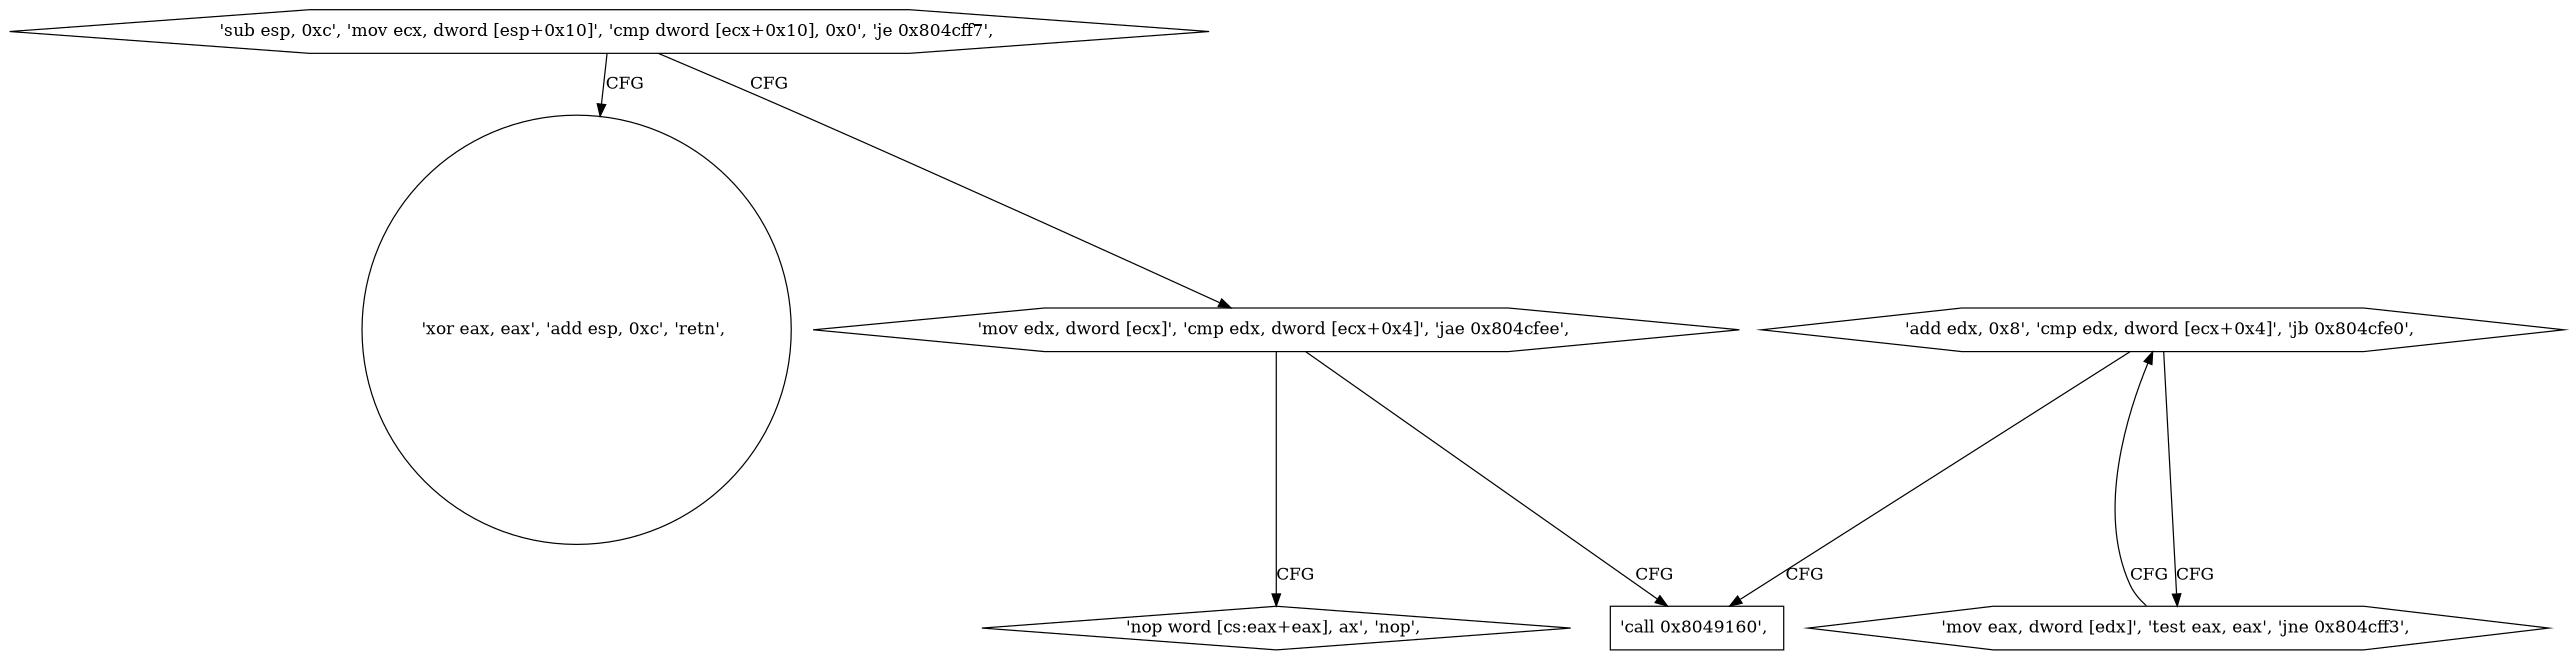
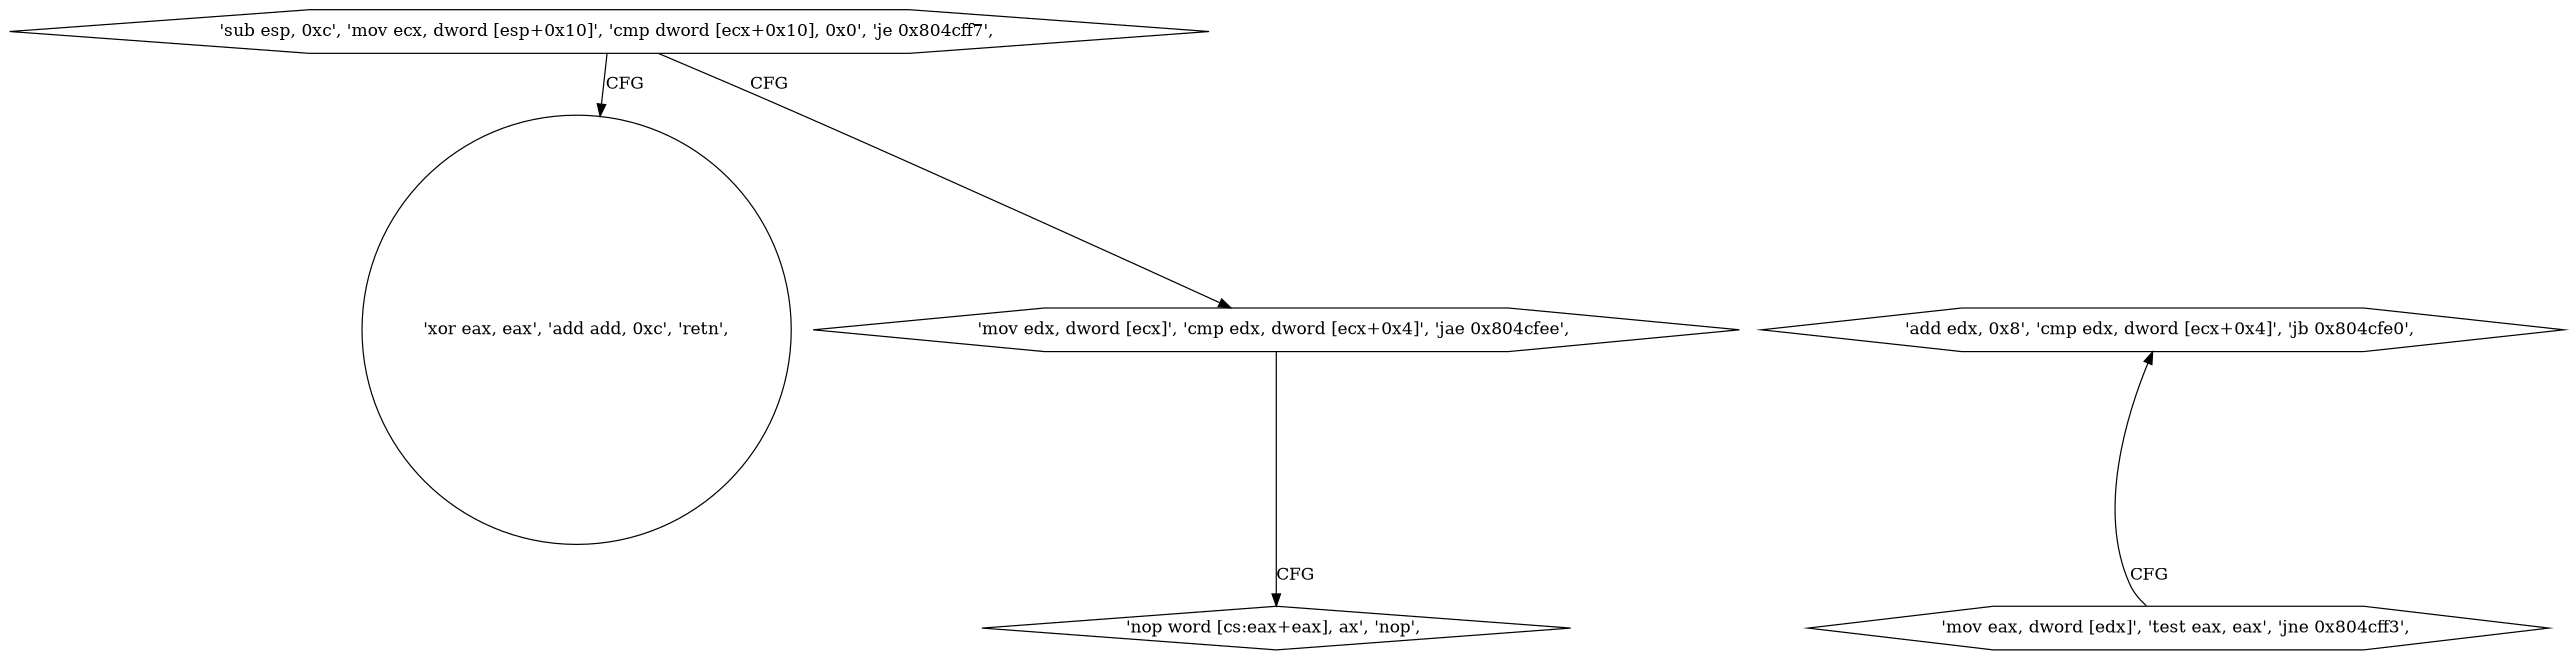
node "'xor eax, eax', 'add esp, 0xc', 'retn',": label "'xor eax, eax', 'add esp, 0xc', 'retn'," -> "'xor eax, eax', 'add add, 0xc', 'retn',"
edge "'add edx, 0x8', 'cmp edx, dword [ecx+0x4]', 'jb 0x804cfe0'," -> "'mov eax, dword [edx]', 'test eax, eax', 'jne 0x804cff3',": removed, label "CFG"
node "'call 0x8049160',": removed
